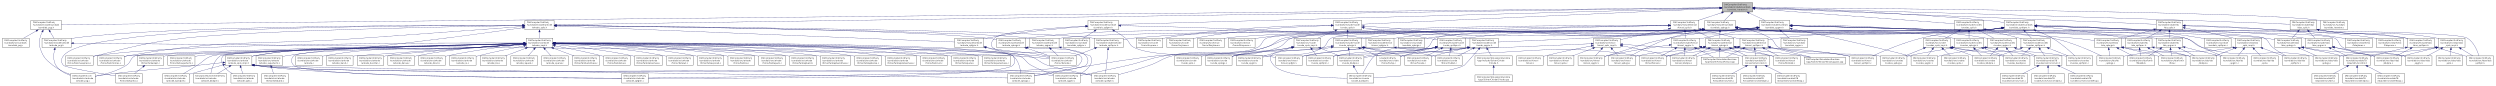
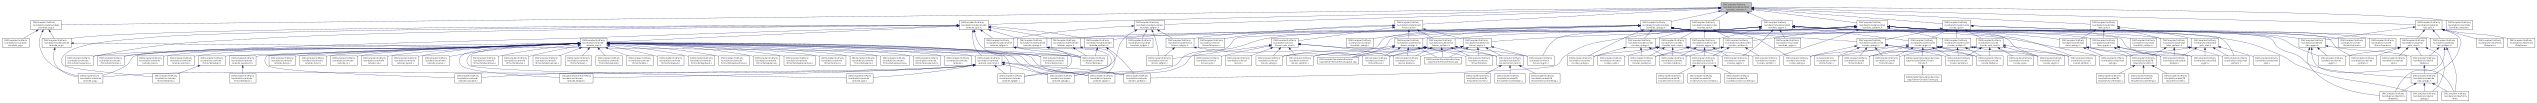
node "OMCompiler/3rdParty /sundials/src/kinsol /fcmix/fkinjtimes.c": removed
edge "OMCompiler/3rdParty /sundials/src/cvode /cvode_spgmr.c" -> "OMCompiler/3rdParty /sundials/include/cvode /cvode_spgmr.h": added
edge "OMCompiler/3rdParty /sundials/src/ida/ida _bbdpre.c" -> "OMCompiler/3rdParty /sundials/include/ida /ida_spbcgs.h": reversed
edge "Include/3rdParty /sundials/src/cvode /fcmix/fcvbp.c" -> "OMCompiler/3rdParty /sundials/include/cvode /cvode_sptfqmr.h": removed
node "OMCompiler/3rdParty /sundials/src/arkode /fcmix/farkjtimes.c": added
edge "OMCompiler/3rdParty /sundials/src/cvode /cvode_bandpre.c" -> "OMCompiler/3rdParty /sundials/src/cvode /cvode_bbdpre.c": now "OMCompiler/3rdParty /sundials/src/cvode /cvode_bandpre.c" -> "OMCompiler/3rdParty /sundials/src/cvode /cvode_spils_impl.h"
